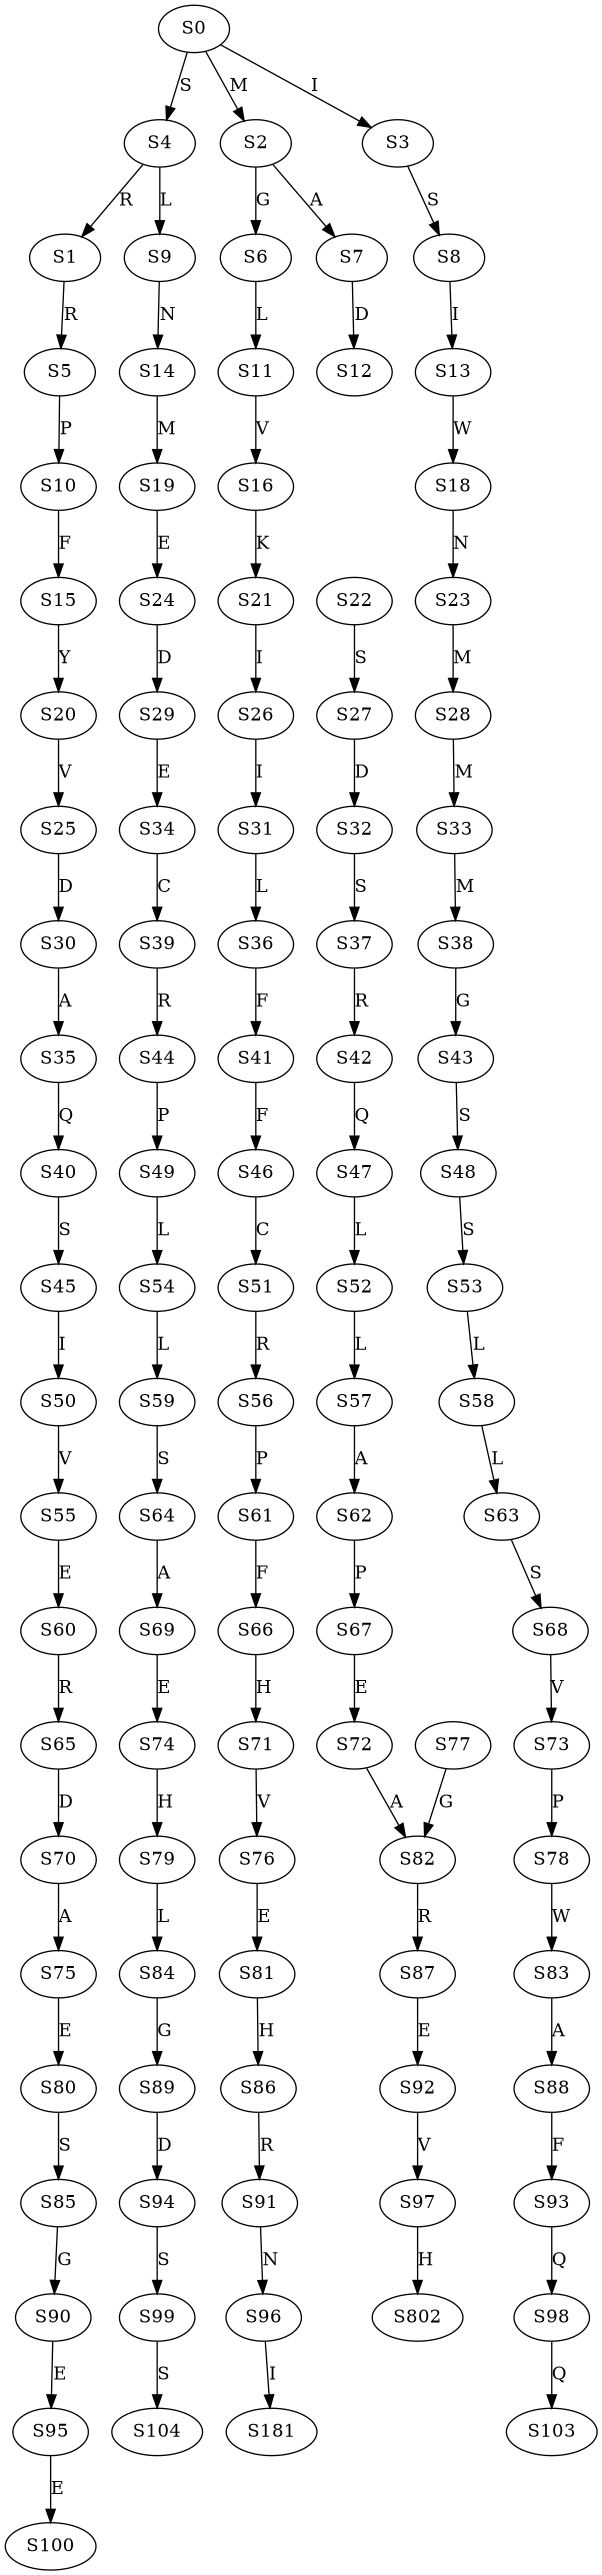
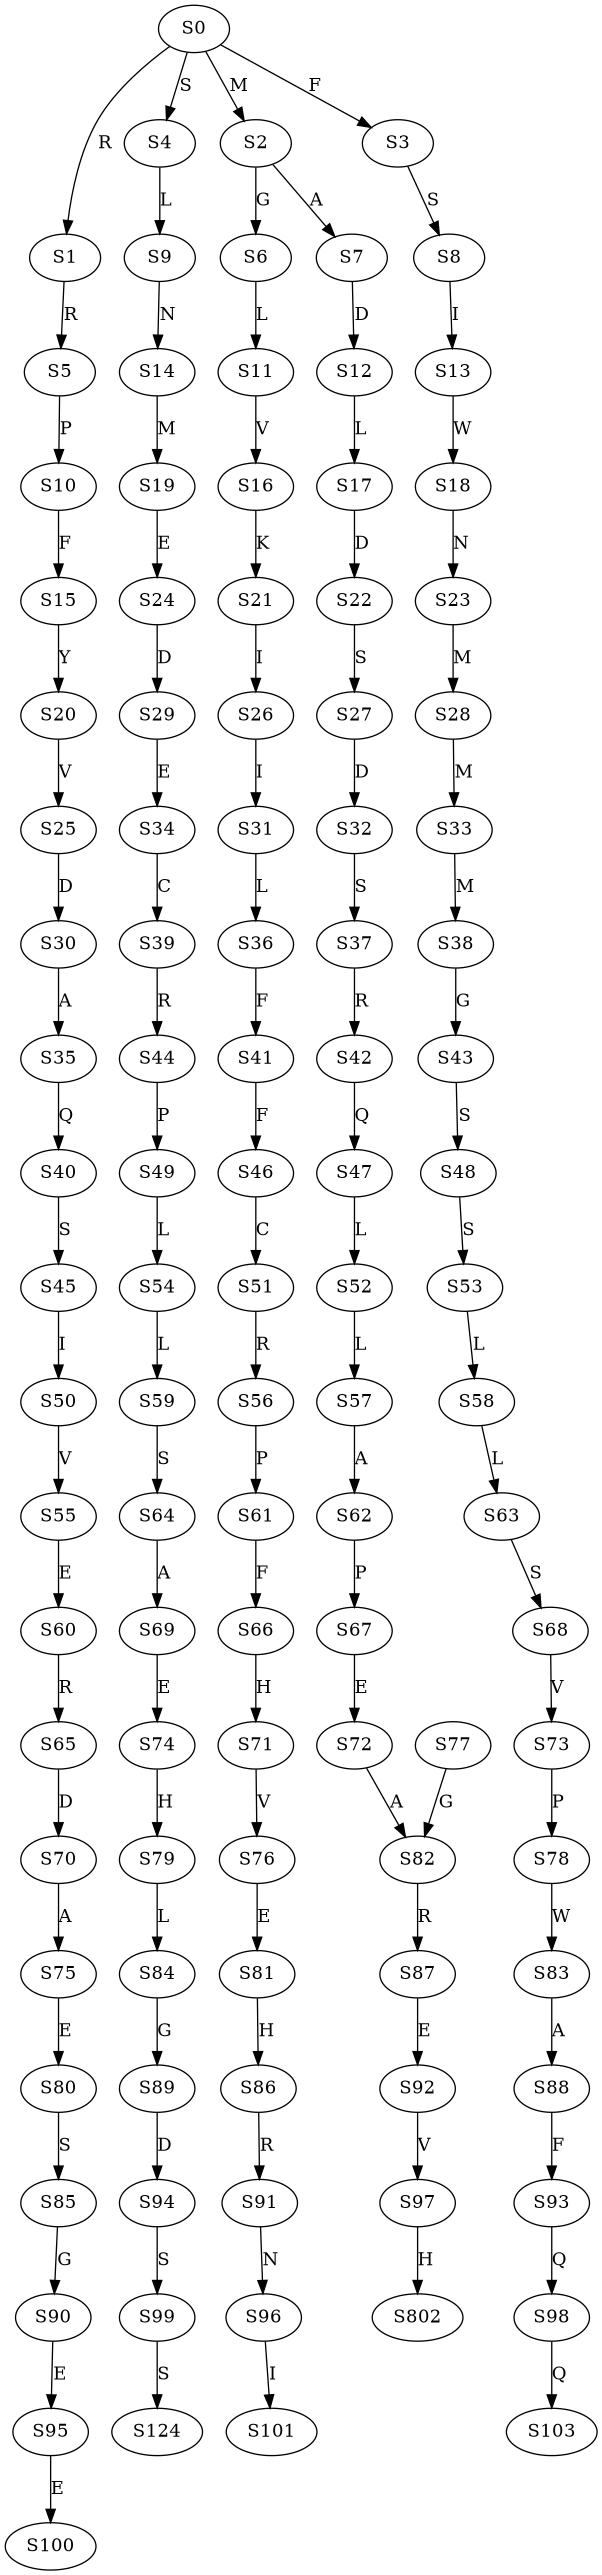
edge "S0" -> "S3": label "I" -> "F"
edge "S4" -> "S1": now "S0" -> "S1"
node "S17": added
node "S104": label "S104" -> "S124"
node "S181": label "S181" -> "S101"
